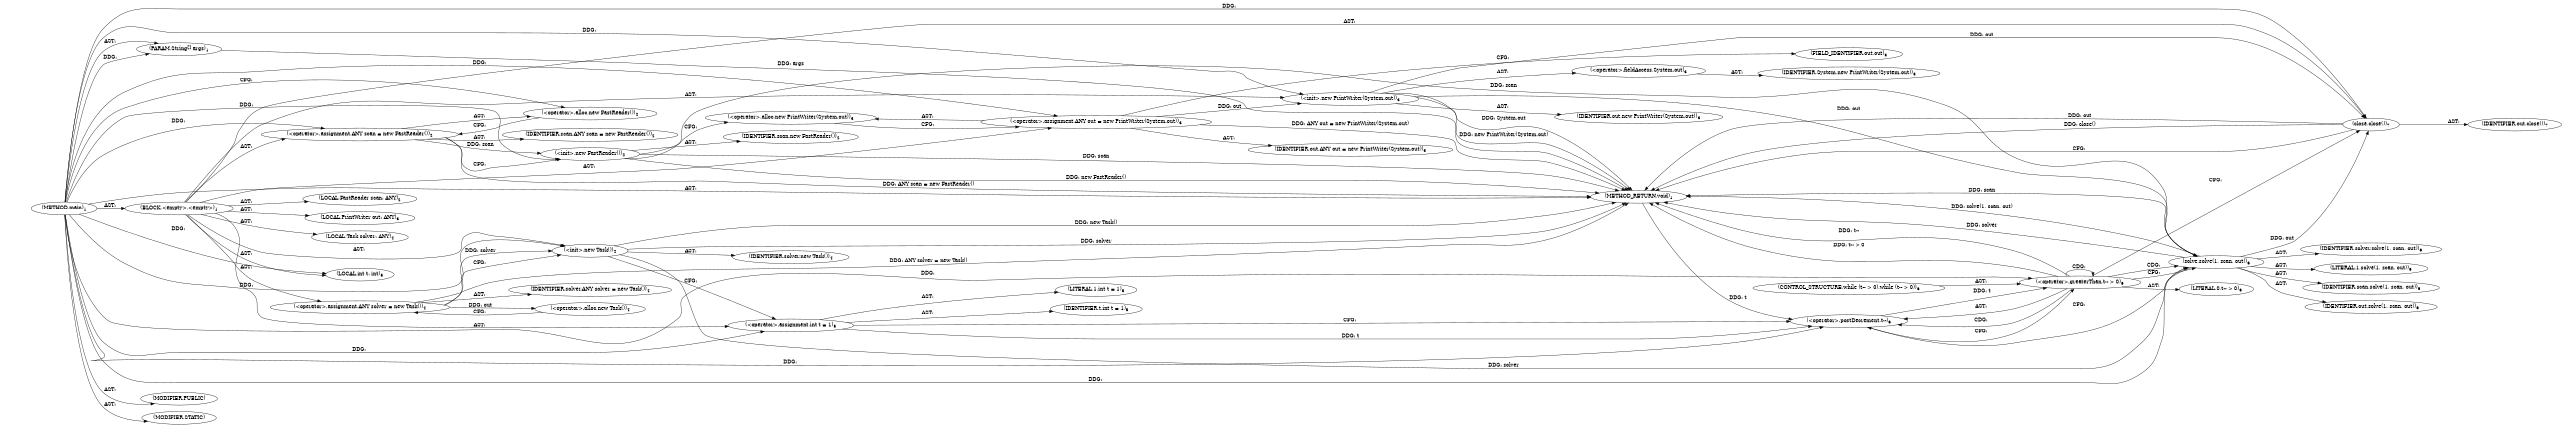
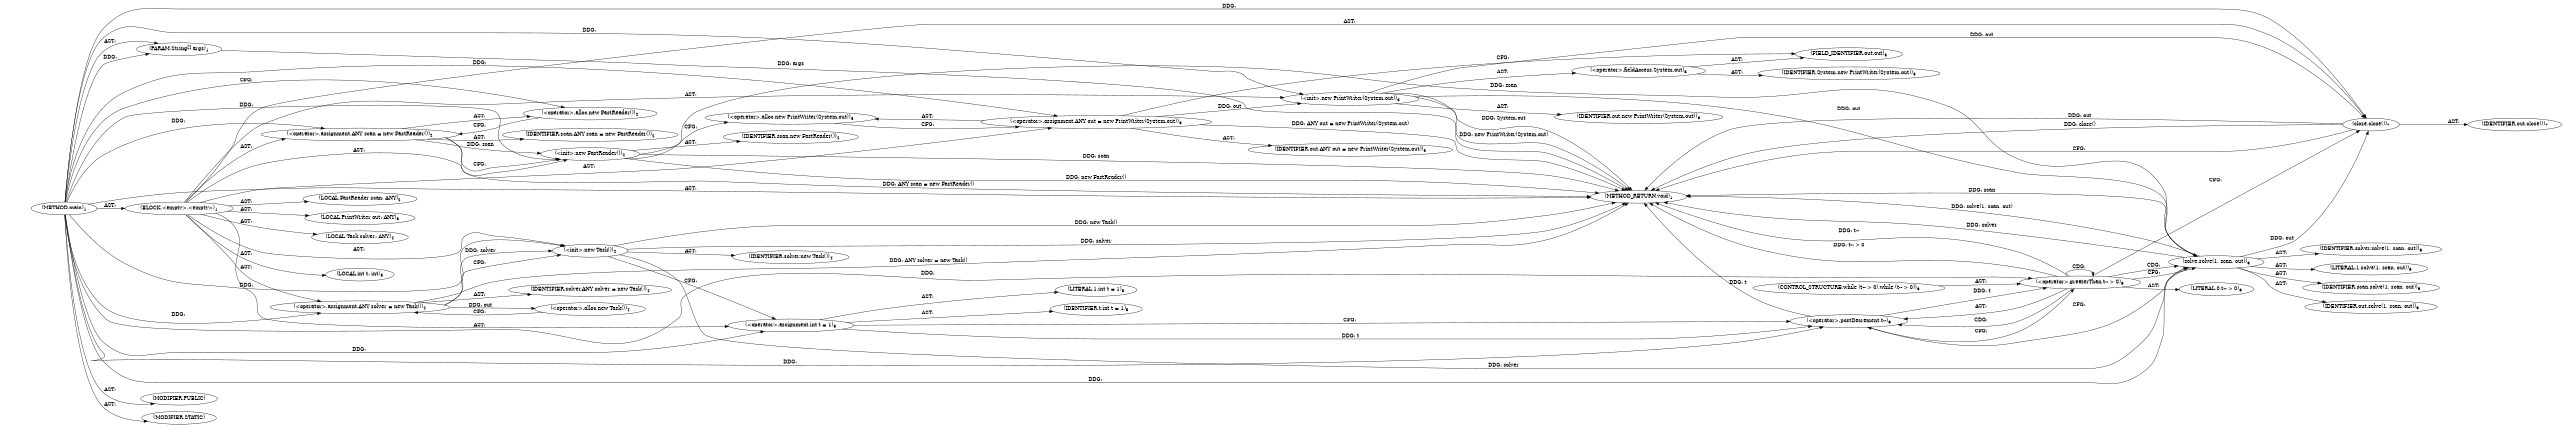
edge "(<operator>.fieldAccess,System.out)" -> "(FIELD_IDENTIFIER,out,out)": added, label "AST:"
edge "(BLOCK,<empty>,<empty>)" -> "(<init>,new FastReader())": added, label "AST:"
edge "(METHOD,main)" -> "(LOCAL,int t: int)": now "(METHOD,main)" -> "(<operator>.assignment,ANY solver = new Task())"
edge "(METHOD_RETURN,void)" -> "(<operator>.postDecrement,t--)": reversed
